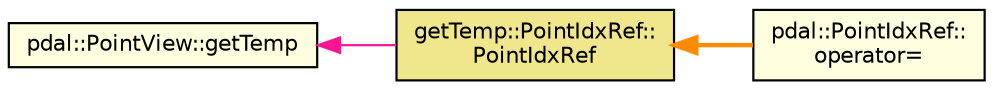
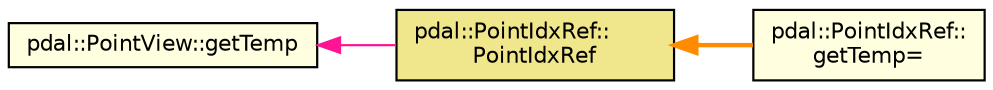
node "getTemp::PointIdxRef:: PointIdxRef": label "getTemp::PointIdxRef:: PointIdxRef" -> "pdal::PointIdxRef:: PointIdxRef"
node "pdal::PointIdxRef:: operator=": label "pdal::PointIdxRef:: operator=" -> "pdal::PointIdxRef:: getTemp="
